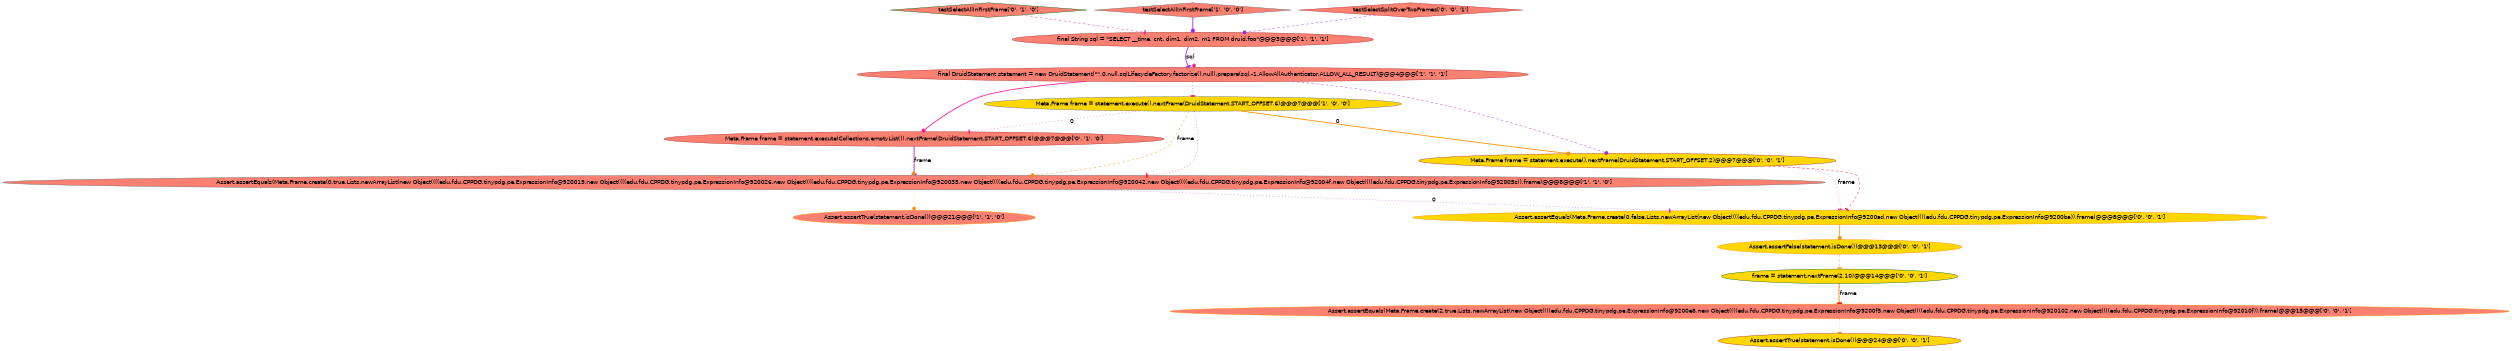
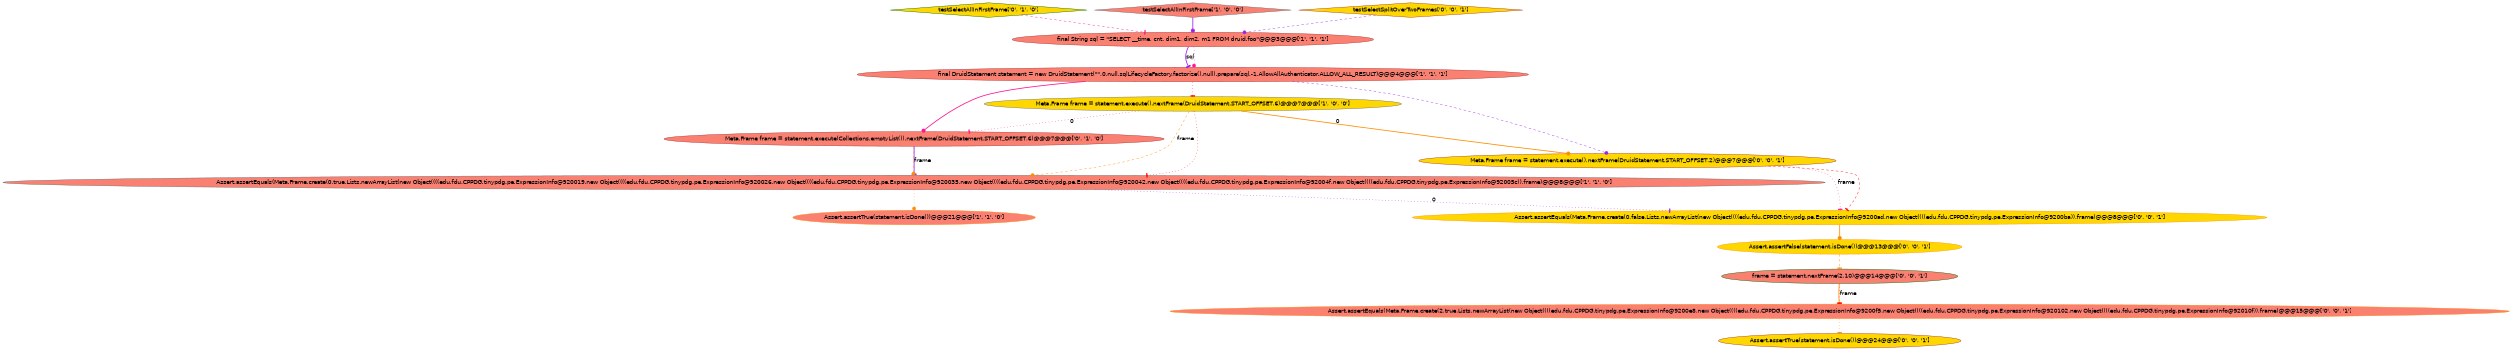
node "testSelectAllInFirstFrame['0', '1', '0']": fillcolor salmon -> gold
node "testSelectSplitOverTwoFrames['0', '0', '1']": fillcolor salmon -> gold
node "frame = statement.nextFrame(2,10)@@@14@@@['0', '0', '1']": fillcolor gold -> salmon
